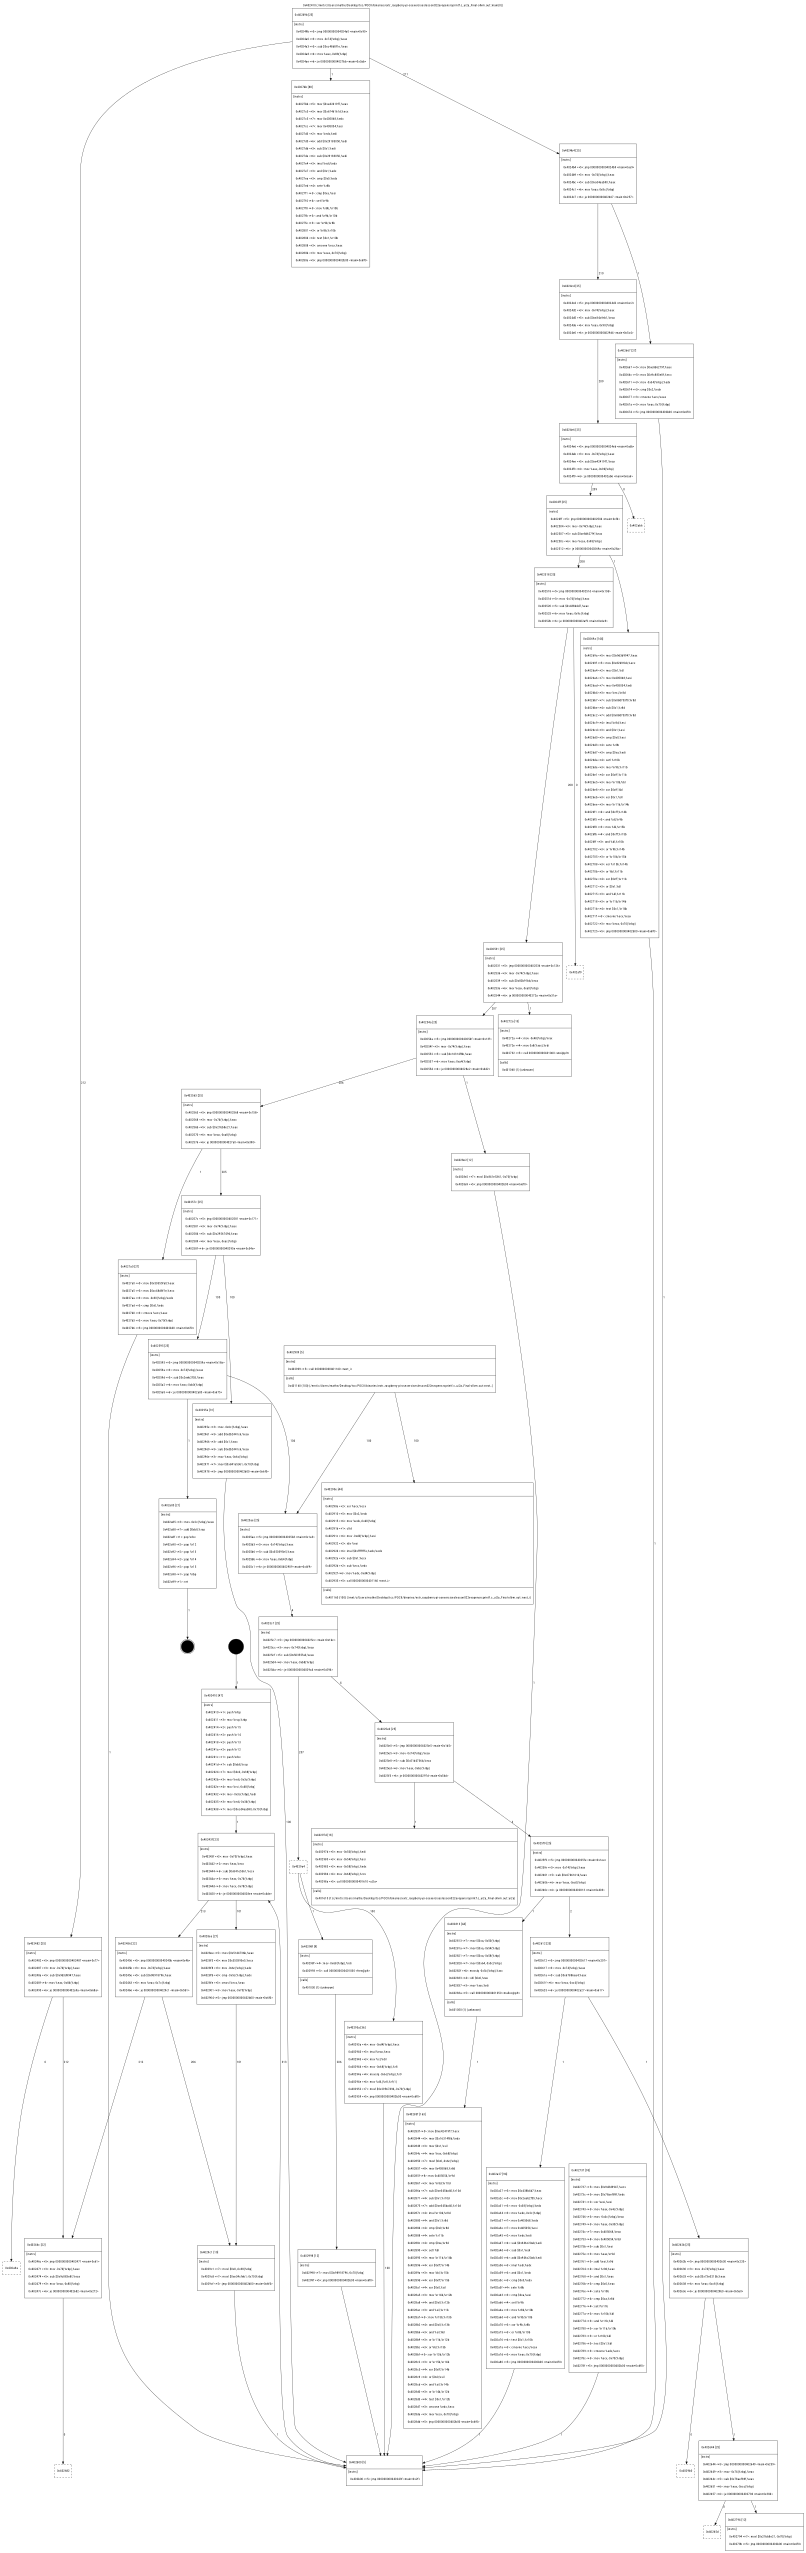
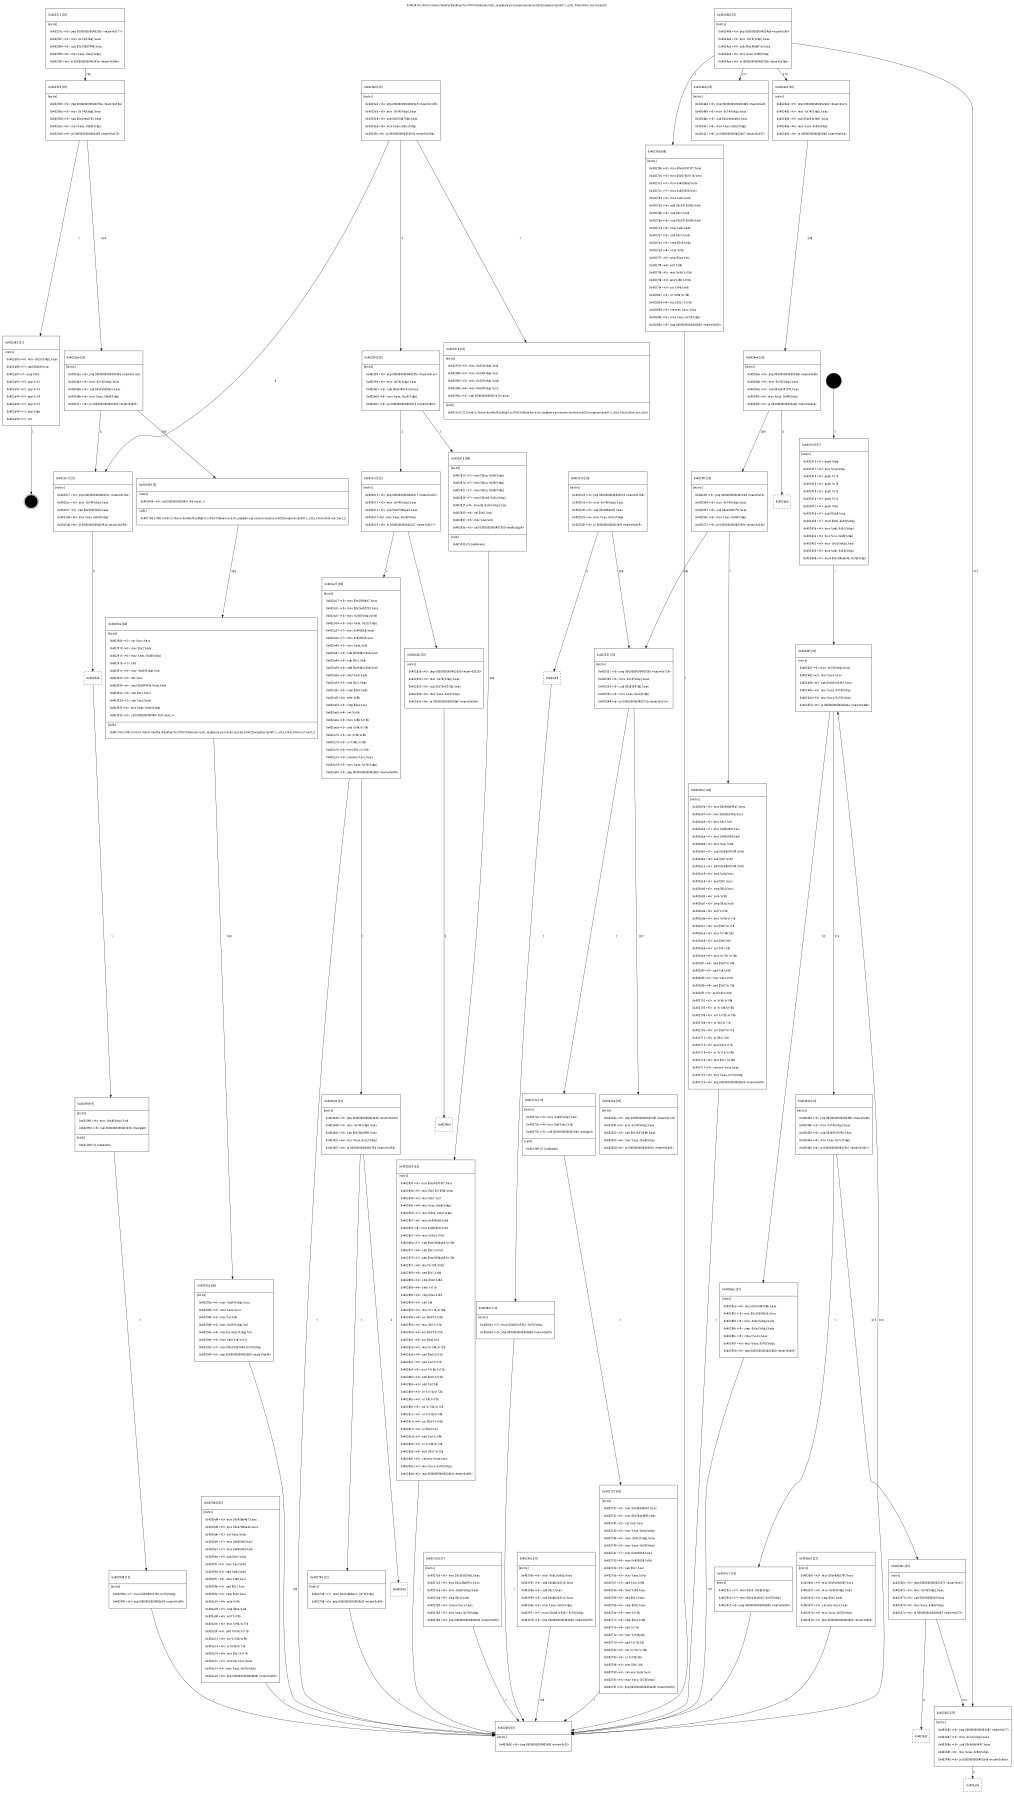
edge "0x4024b4 [25]" -> "0x4024cd [25]": now "0x40249b [25]" -> "0x4024cd [25]"
edge "0x4024b4 [25]" -> "0x402667 [27]": removed, label "1"
edge "0x4024ff [25]" -> "0x402518 [25]": now "0x4024ff [25]" -> "0x402531 [25]"
edge "0x4027bb [88]" -> "0x402b00 [5]": added, label "1"
edge "0x40254a [25]" -> "0x4028e2 [12]": now "0x402af9" -> "0x4028e2 [12]"
node "0x402563 [25]": removed
edge "0x40272a [13]" -> "0x402737 [93]": added, label "1"
edge "0x40257c [25]" -> "0x40295e [31]": removed, label "100"
edge "0x402909 [5]" -> "0x4025ae [25]": reversed
node "0x4029d4 [83]": added
edge "0x40283f [163]" -> "0x402b00 [5]": added, label "1"
edge "0x4025c7 [25]" -> "0x4025e0 [25]": reversed
edge "0x402794 [12]" -> "0x402b00 [5]": added, label "1"
edge "0x4025c7 [25]" -> "0x4029a4": label " 207" -> " 0"
edge "0x4029a4" -> "0x40293a [36]": now "0x40290e [44]" -> "0x40293a [36]"
edge "0x402456 [22]" -> "0x4029c1 [19]": label " 206" -> " 1"
edge "0x40298f [9]" -> "0x402998 [12]": label " 206" -> " 1"
edge "0x402813 [44]" -> "0x40283f [163]": label " 1" -> " 209"
edge "0x402482 [25]" -> "0x40246c [22]": reversed
edge "0x4028ee [27]" -> "0x4029c1 [19]": now "0x4028ee [27]" -> "0x402b00 [5]"
edge "0x40262b [25]" -> "0x402644 [25]": now "0x402a27 [94]" -> "0x402644 [25]"
